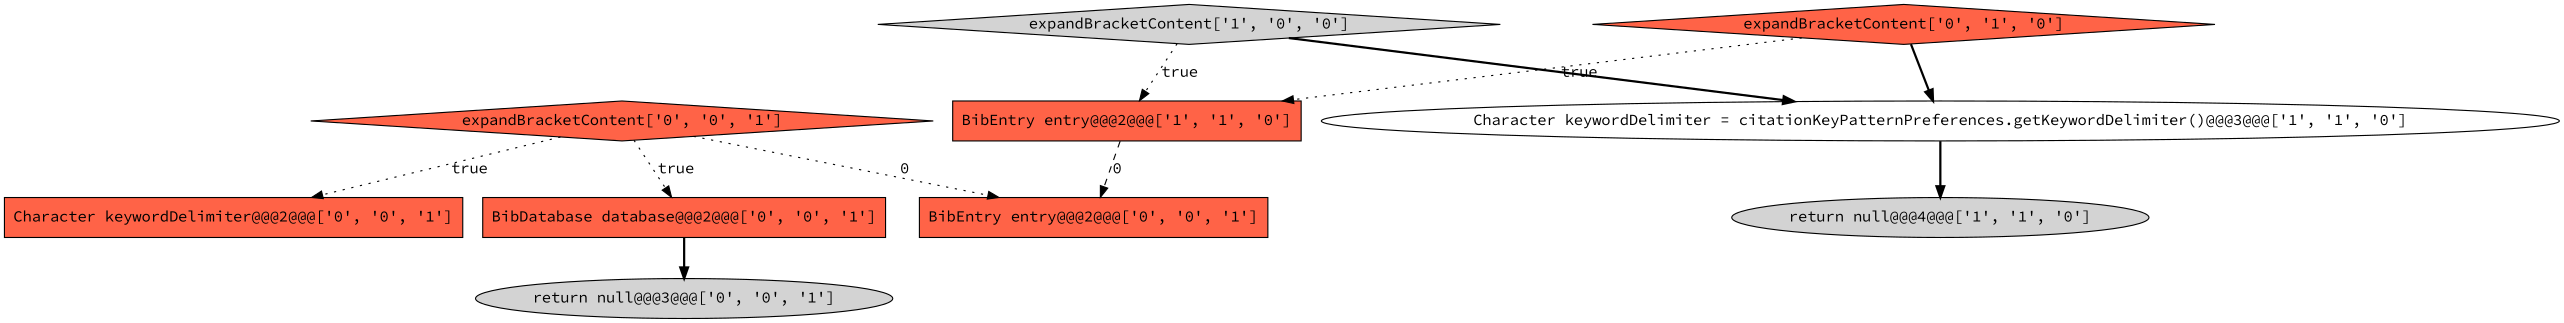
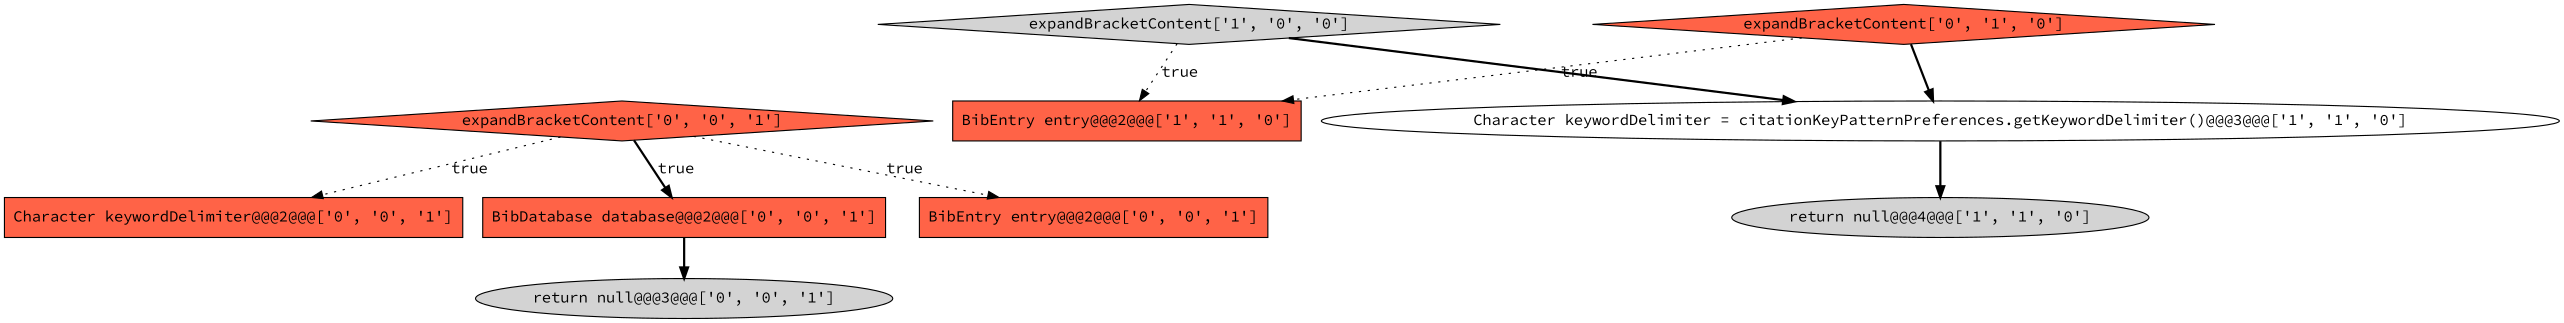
edge "expandBracketContent['0', '0', '1']" -> "BibDatabase database@@@2@@@['0', '0', '1']": style dotted -> bold
edge "BibEntry entry@@@2@@@['1', '1', '0']" -> "BibEntry entry@@@2@@@['0', '0', '1']": removed, label "0"
edge "expandBracketContent['0', '0', '1']" -> "BibEntry entry@@@2@@@['0', '0', '1']": label "0" -> "true"
